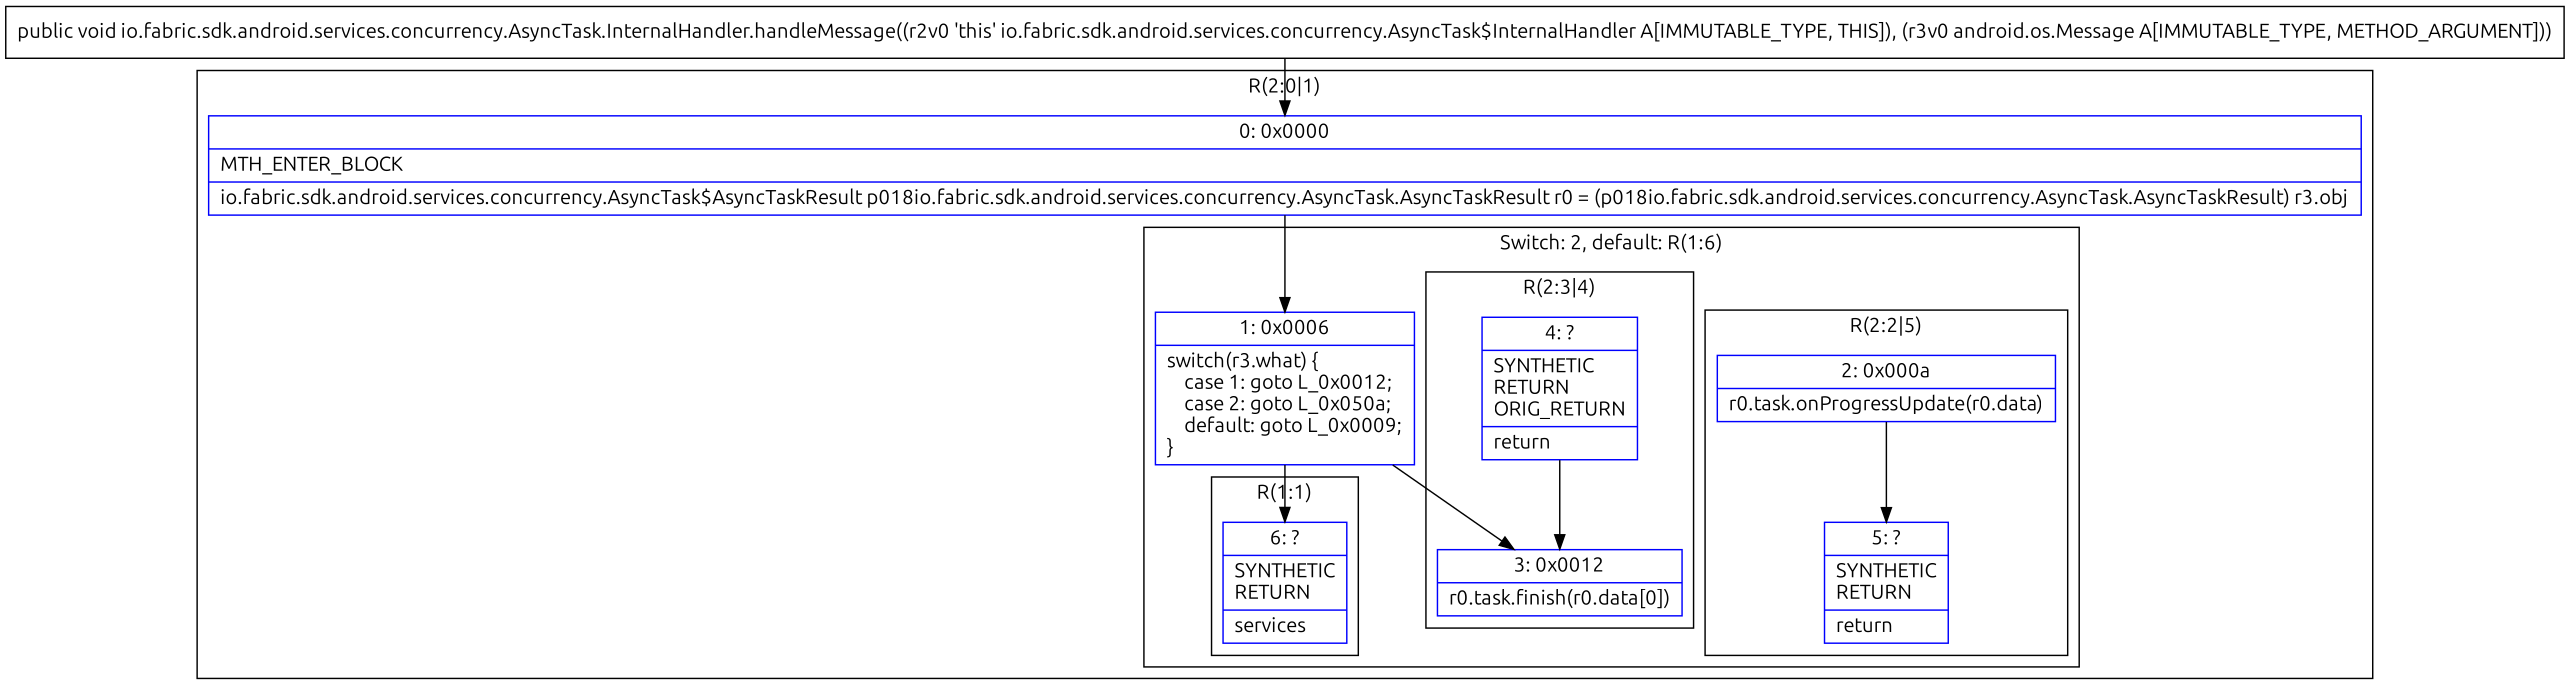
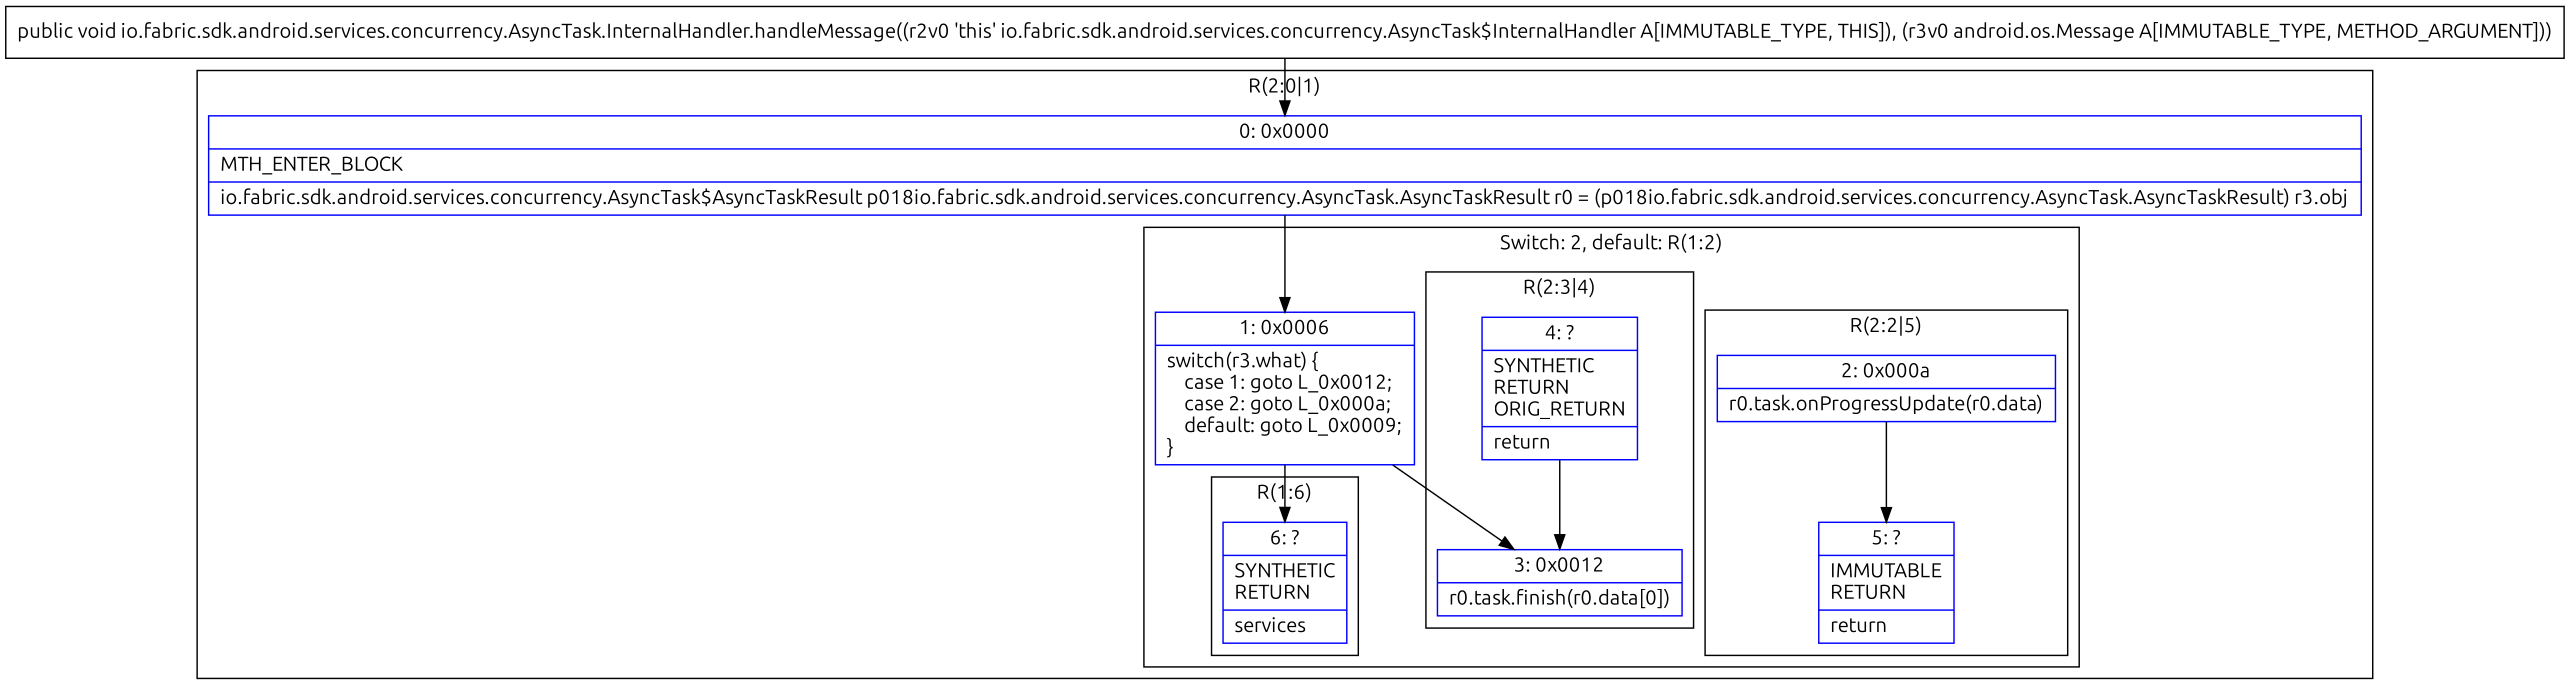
cluster "Switch: 2, default: R(1:6)": label "Switch: 2, default: R(1:6)" -> "Switch: 2, default: R(1:2)"
node "1: 0x0006": text "case 2: goto L_0x050a;" -> "case 2: goto L_0x000a;"
cluster "R(1:1)": label "R(1:1)" -> "R(1:6)"
node "5: ?": text "SYNTHETIC" -> "IMMUTABLE"
